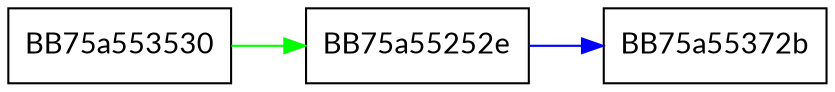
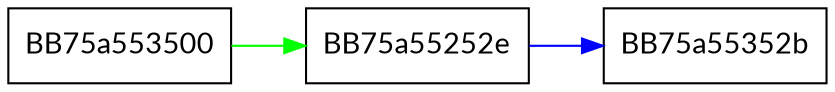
node "BB75a553530": label "BB75a553530" -> "BB75a553500"
node "BB75a55372b": label "BB75a55372b" -> "BB75a55352b"
